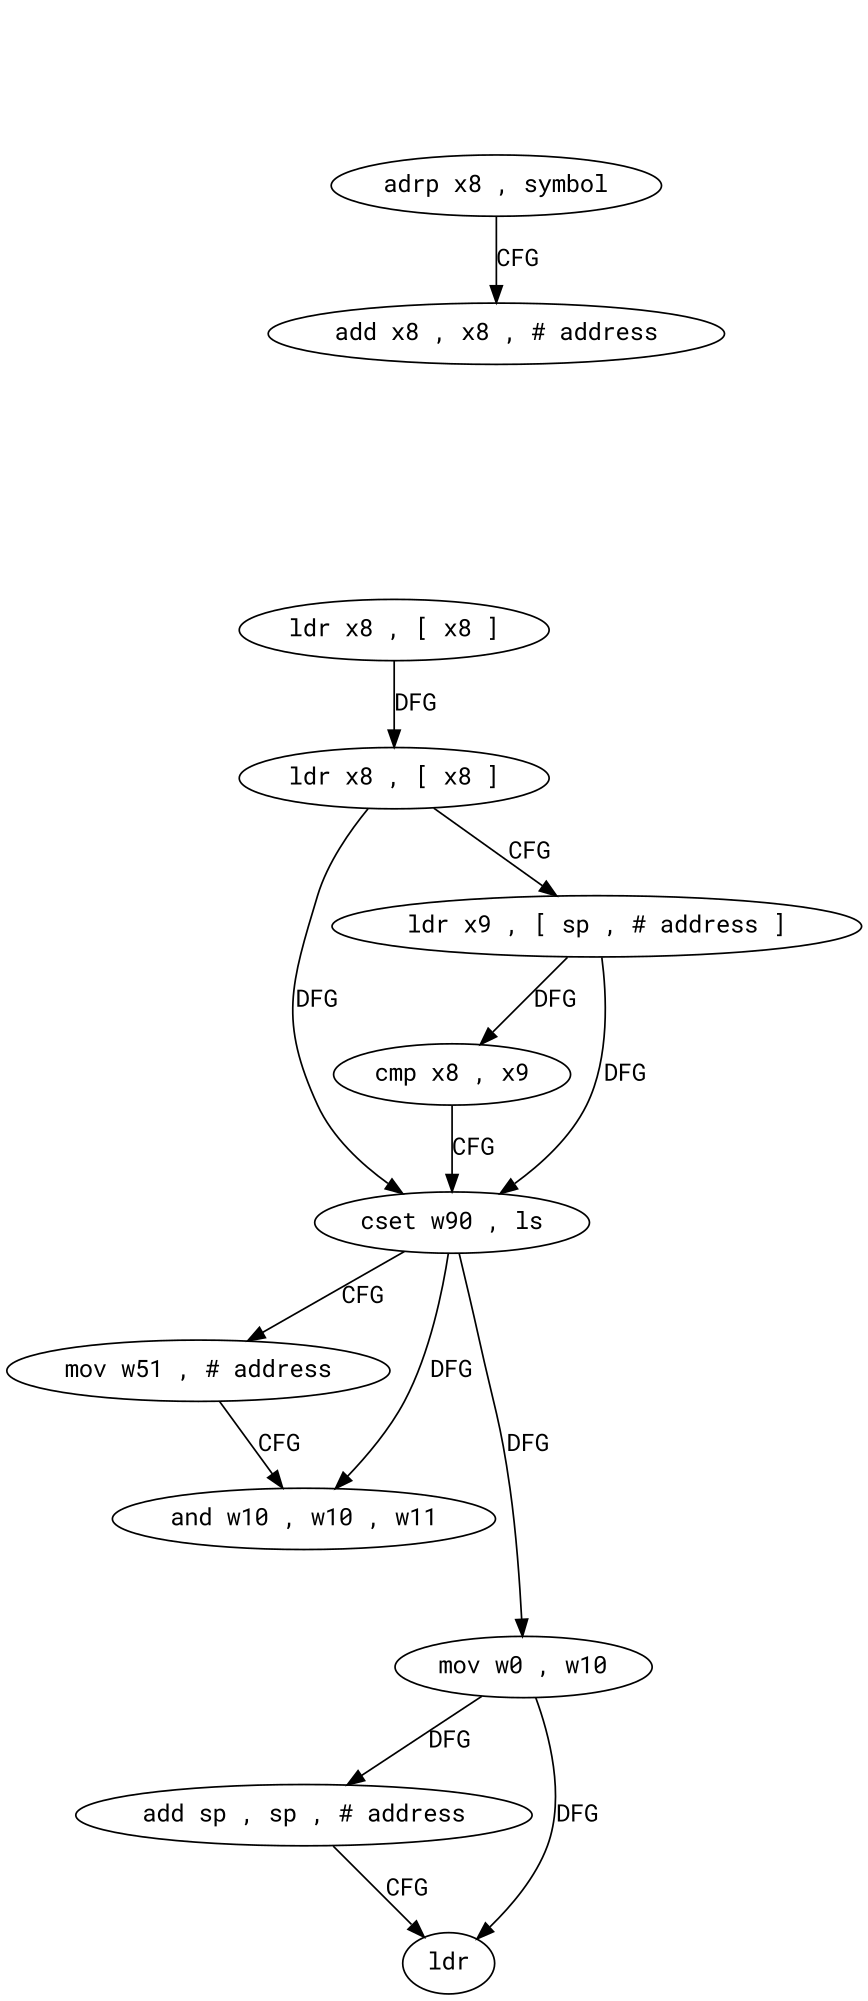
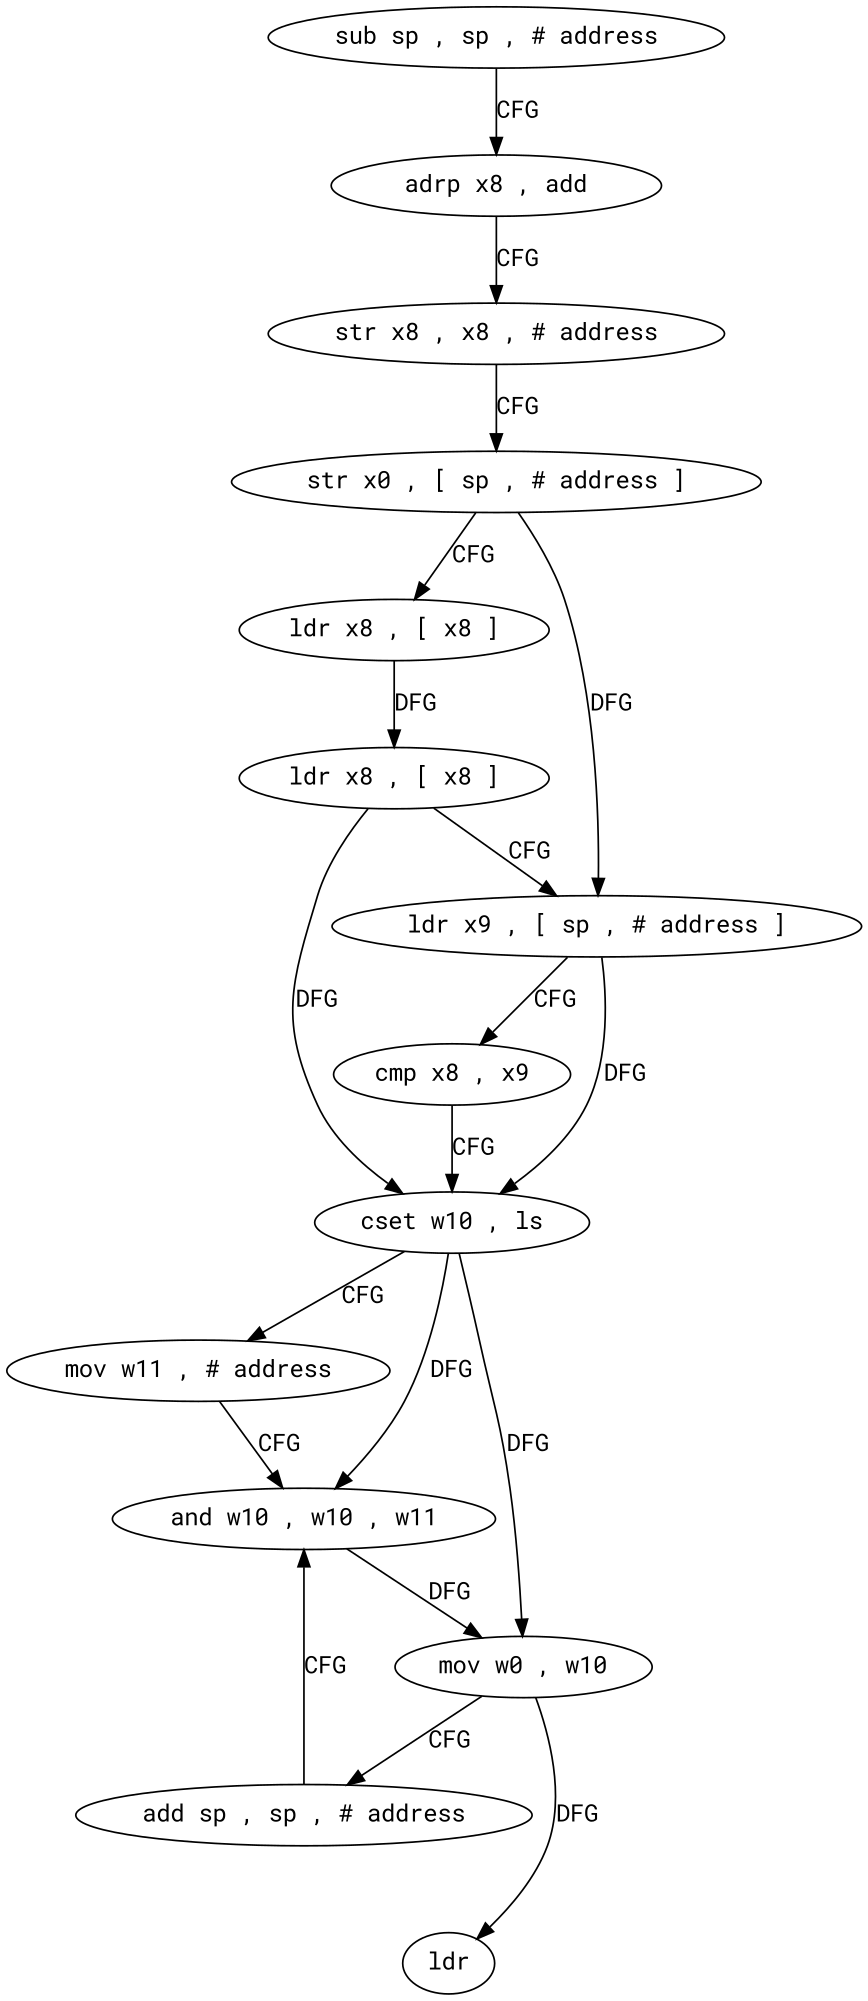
node "sub sp , sp , # address": added
node "adrp x8 , symbol": label "adrp x8 , symbol" -> "adrp x8 , add"
node "add x8 , x8 , # address": label "add x8 , x8 , # address" -> "str x8 , x8 , # address"
node "str x0 , [ sp , # address ]": added
edge "ldr x9 , [ sp , # address ]" -> "cmp x8 , x9": label "DFG" -> "CFG"
node "cset w90 , ls": label "cset w90 , ls" -> "cset w10 , ls"
node "mov w51 , # address": label "mov w51 , # address" -> "mov w11 , # address"
edge "and w10 , w10 , w11" -> "mov w0 , w10": added, label "DFG"
edge "mov w0 , w10" -> "add sp , sp , # address": label "DFG" -> "CFG"
edge "add sp , sp , # address" -> "ldr": now "add sp , sp , # address" -> "and w10 , w10 , w11"
